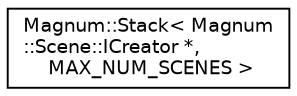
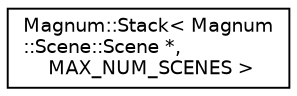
node "Magnum::Stack< Magnum ::Scene::ICreator *, MAX_NUM_SCENES >": label "Magnum::Stack< Magnum ::Scene::ICreator *, MAX_NUM_SCENES >" -> "Magnum::Stack< Magnum ::Scene::Scene *, MAX_NUM_SCENES >"
